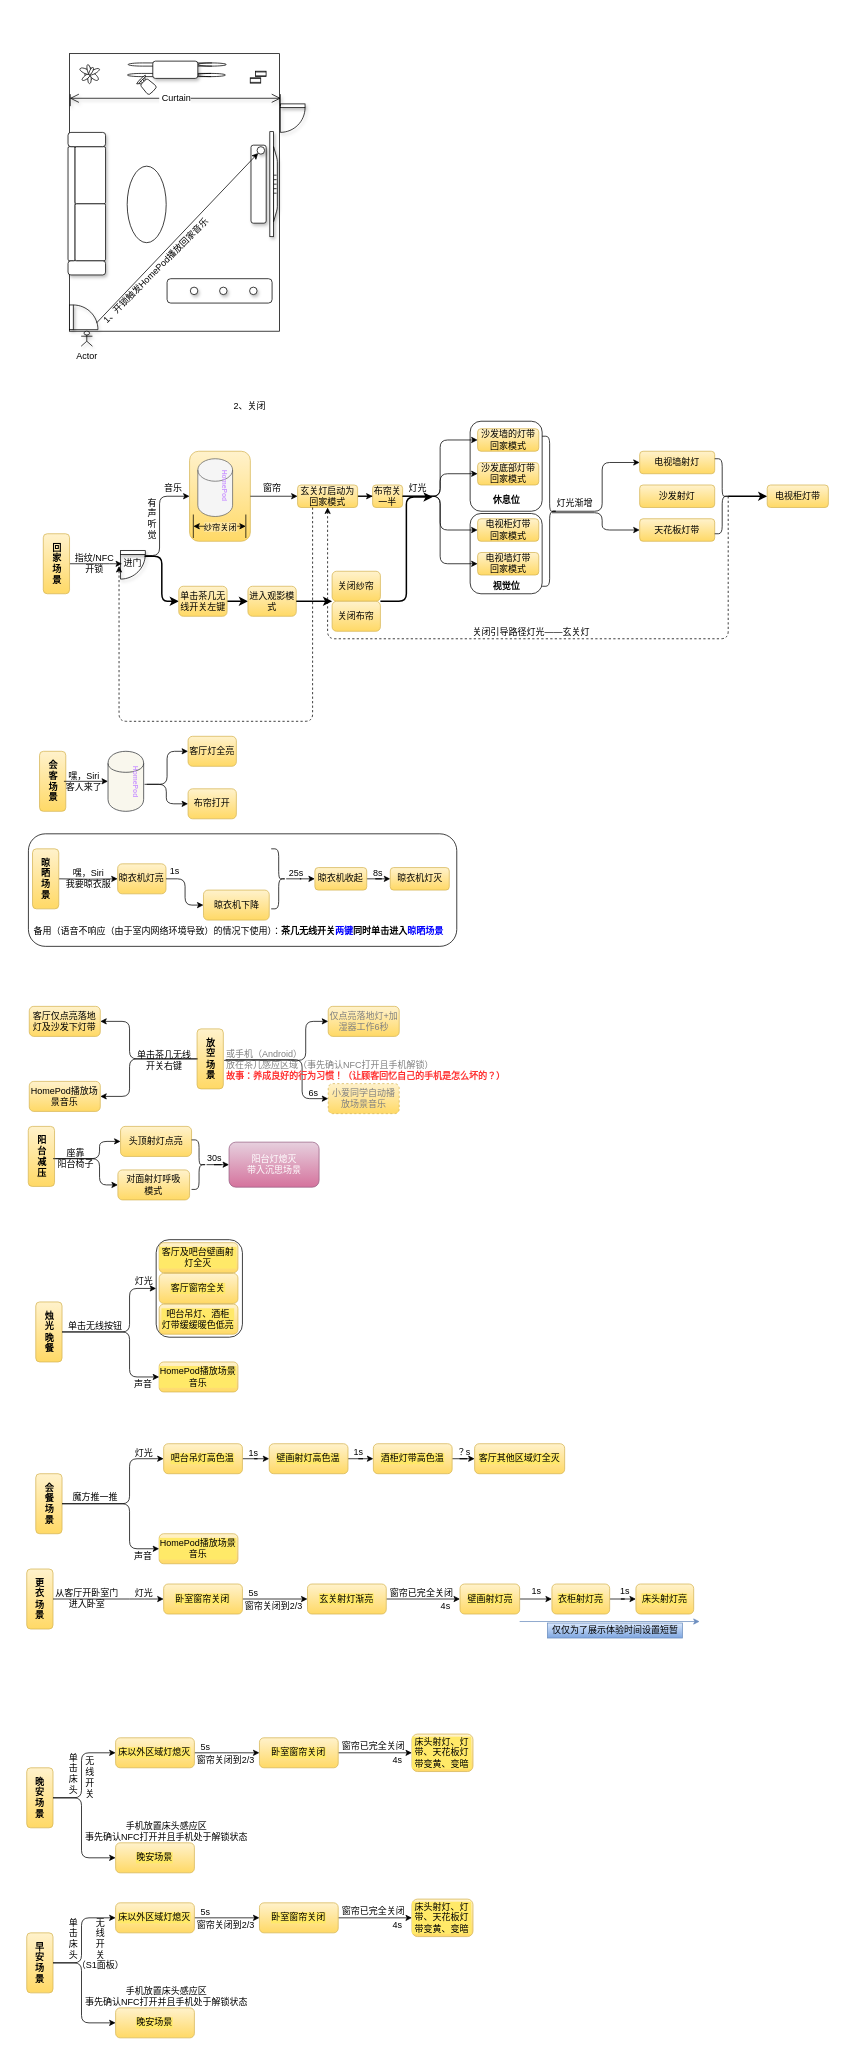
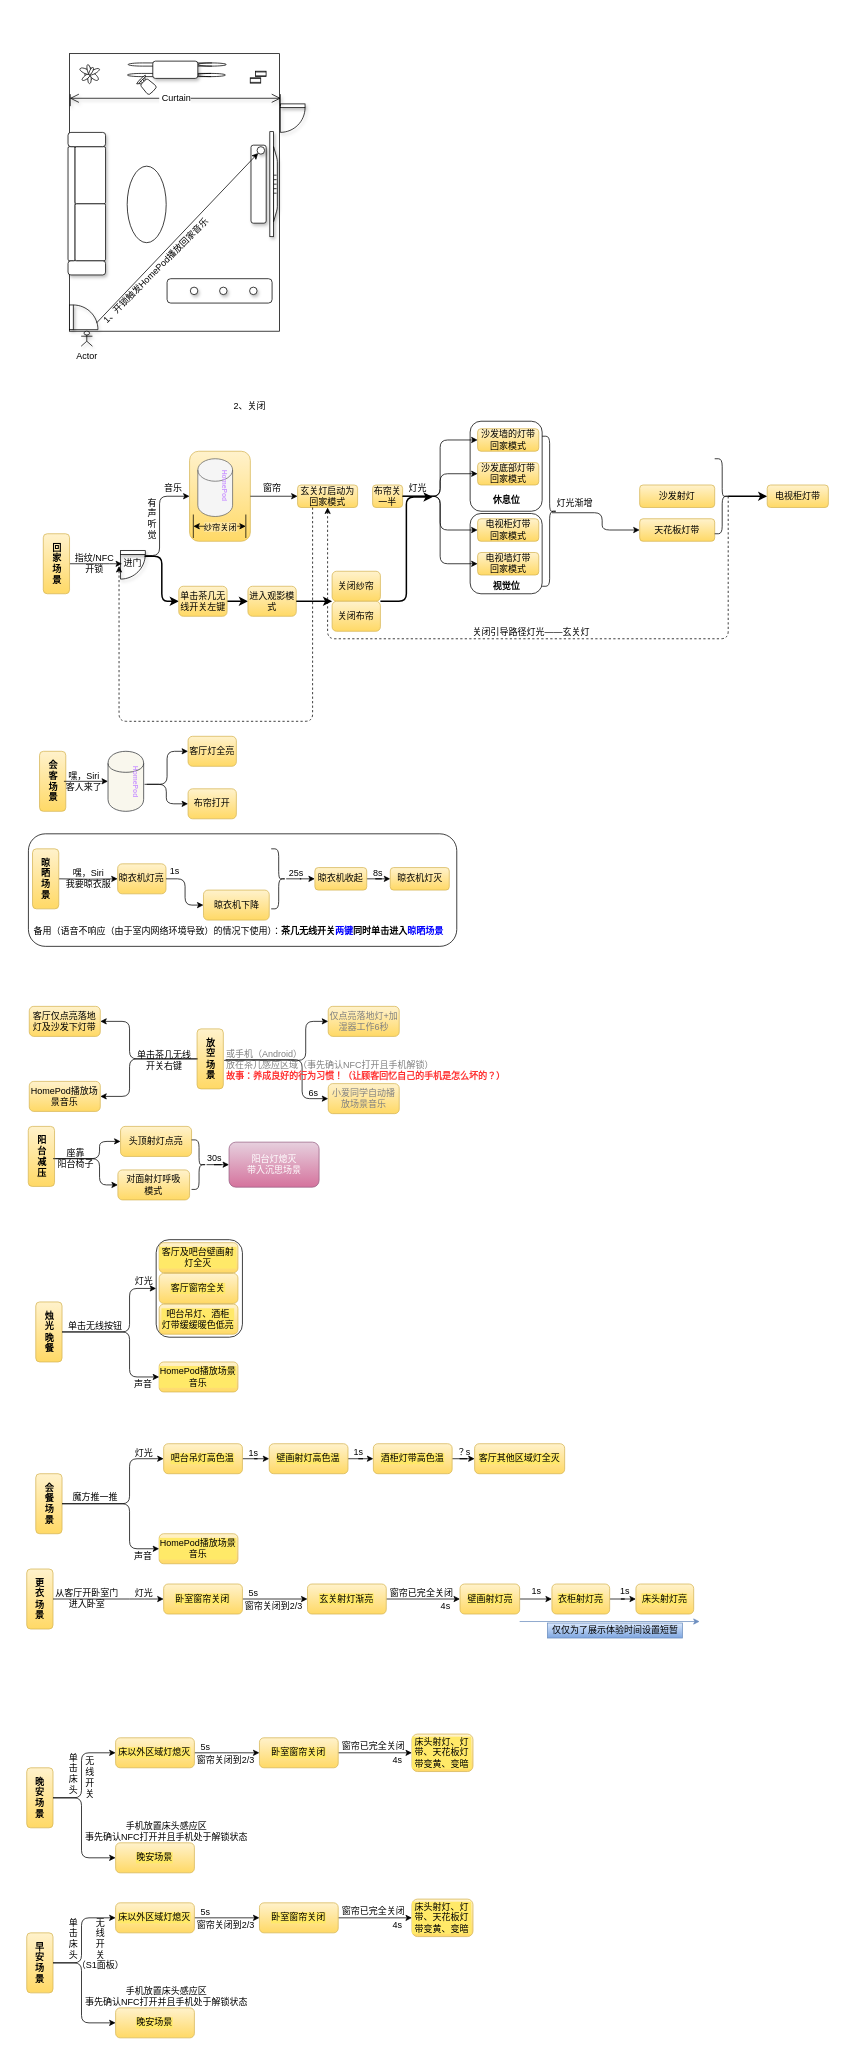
edge "灯光渐增" -> "电视墙射灯": removed
node "电视墙射灯": removed
edge "玄关灯启动为回家模式" -> "布帘关一半": removed
node "小爱同学自动播放场景音乐": style dashed -> solid
